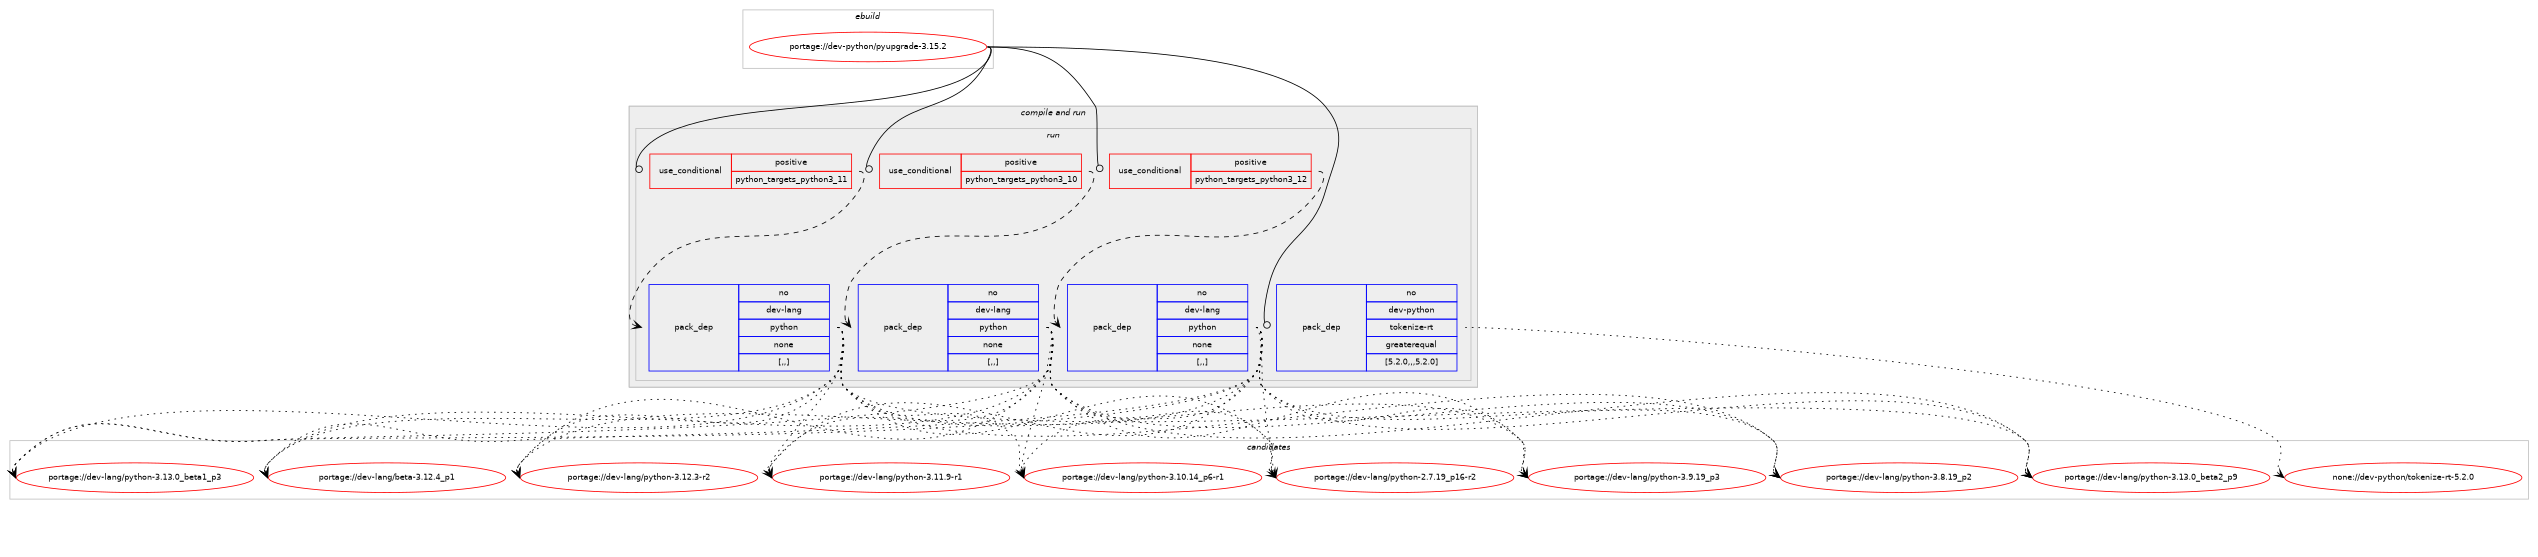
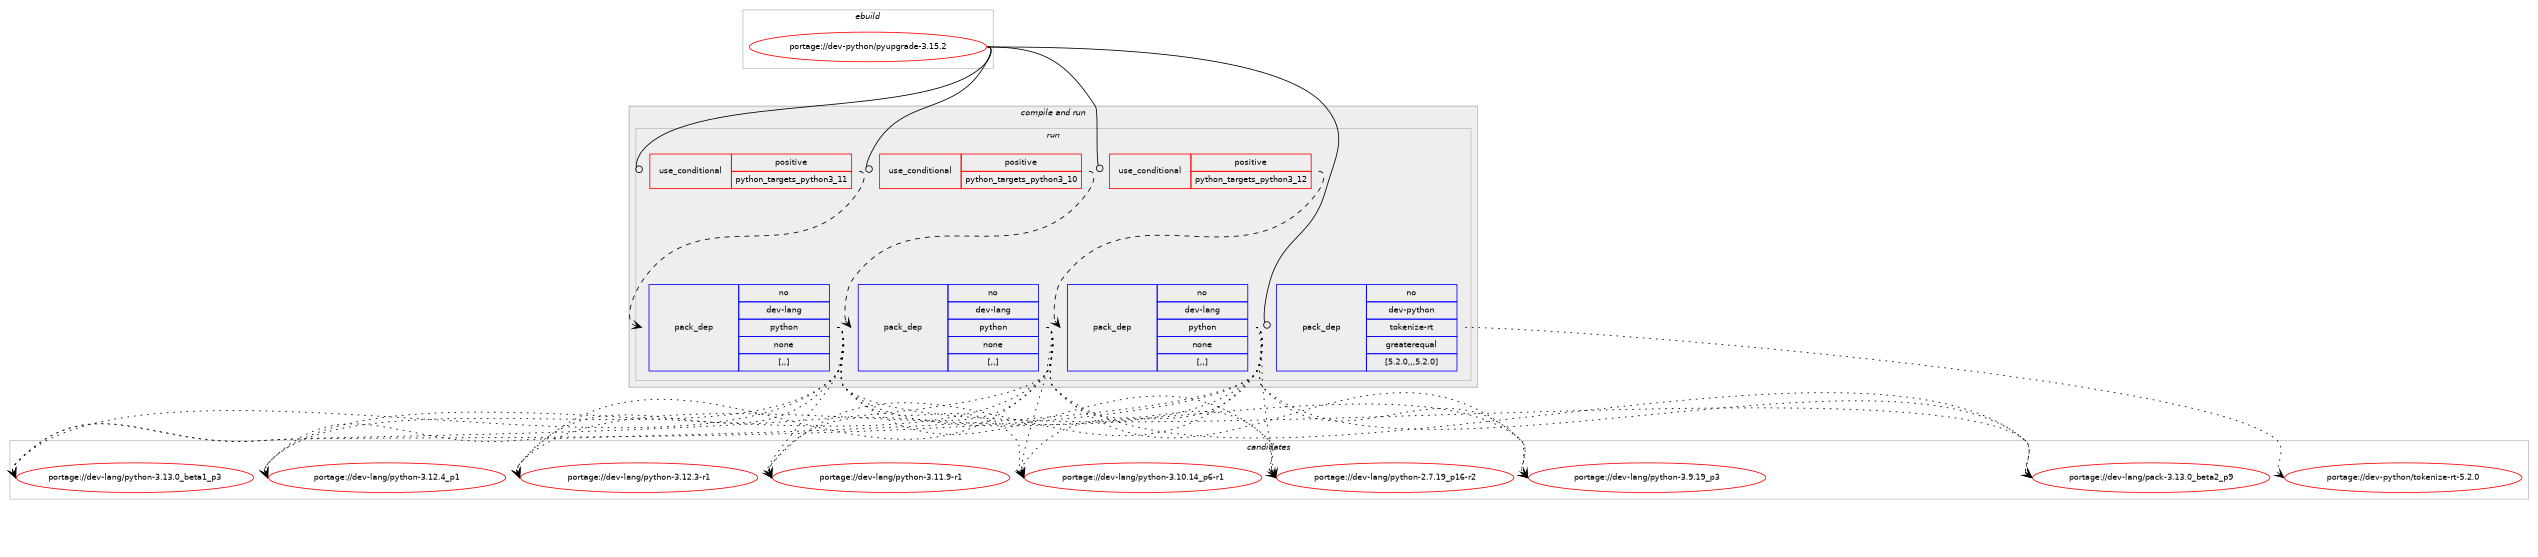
node "portage://dev-lang/beta-3.12.4_p1": label "portage://dev-lang/beta-3.12.4_p1" -> "portage://dev-lang/python-3.12.4_p1"
node "portage://dev-lang/python-3.12.3-r2": label "portage://dev-lang/python-3.12.3-r2" -> "portage://dev-lang/python-3.12.3-r1"
node "portage://dev-lang/python-3.8.19_p2": removed
node "portage://dev-lang/python-3.13.0_beta2_p9": label "portage://dev-lang/python-3.13.0_beta2_p9" -> "portage://dev-lang/pack-3.13.0_beta2_p9"
node "none://dev-python/tokenize-rt-5.2.0": label "none://dev-python/tokenize-rt-5.2.0" -> "portage://dev-python/tokenize-rt-5.2.0"
